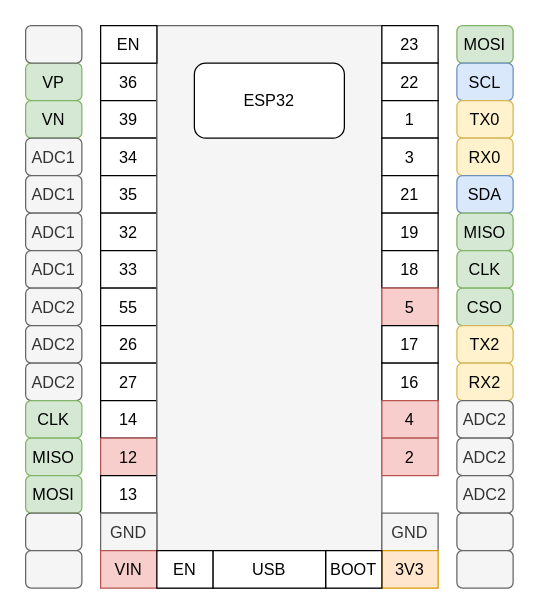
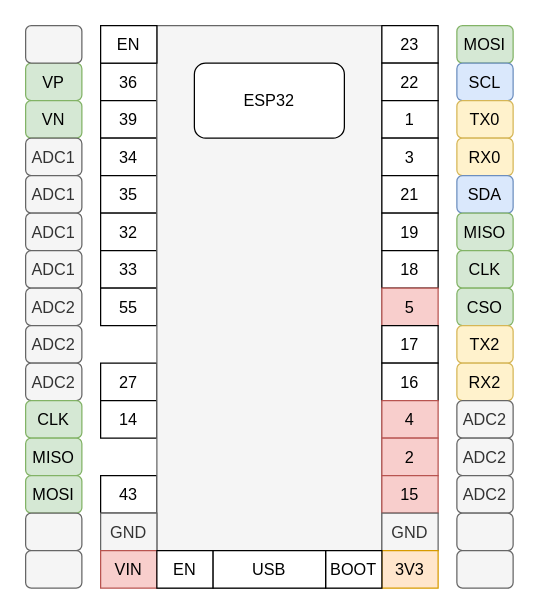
node "26": removed
node "12": removed
node "13": label "13" -> "43"
node "15": added
